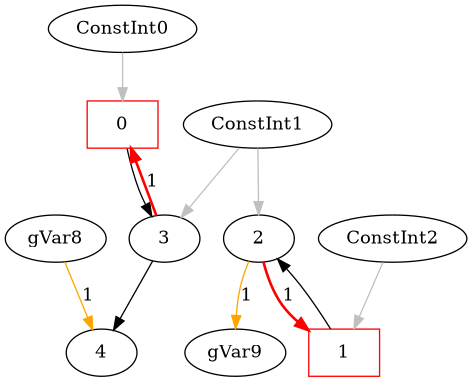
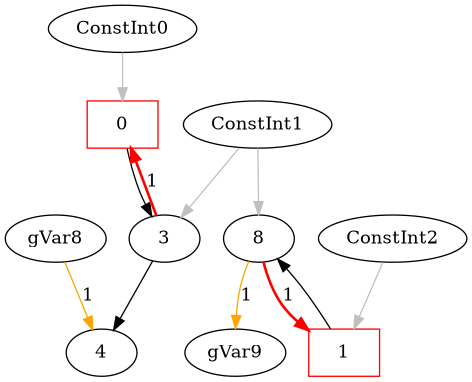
node "2": label "2" -> "8"
